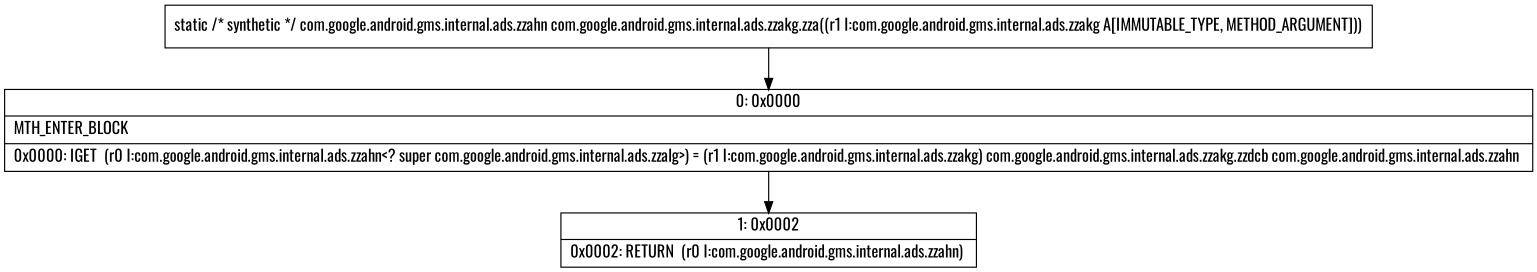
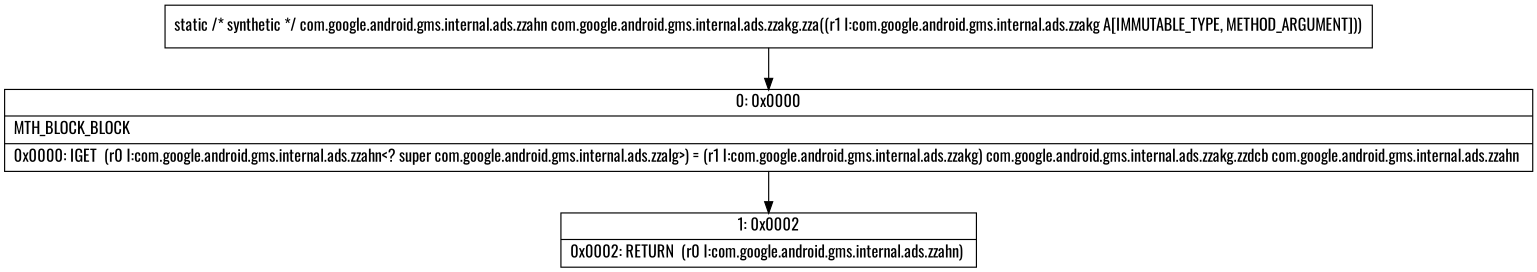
node "0: 0x0000": text "MTH_ENTER_BLOCK" -> "MTH_BLOCK_BLOCK"
